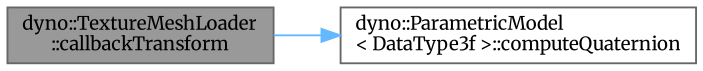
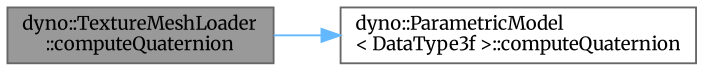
node "dyno::TextureMeshLoader ::callbackTransform": label "dyno::TextureMeshLoader ::callbackTransform" -> "dyno::TextureMeshLoader ::computeQuaternion"
